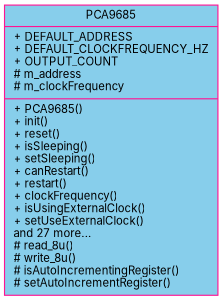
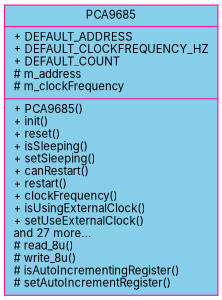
node "PCA9685": text "+ OUTPUT_COUNT" -> "+ DEFAULT_COUNT"
